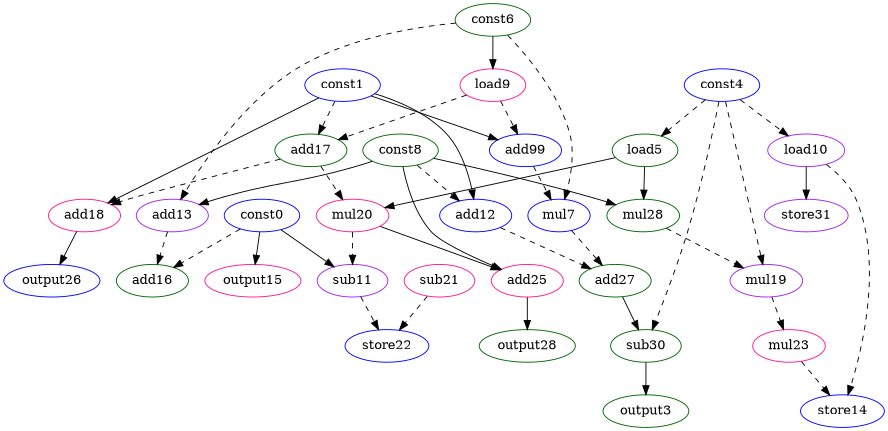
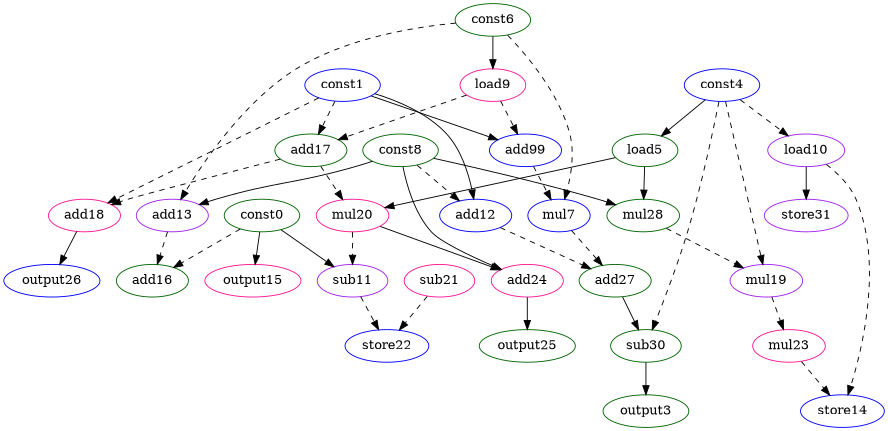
edge "const4" -> "load5": style dashed -> solid
edge "const1" -> "add18": style solid -> dashed
node "const0": color blue -> darkgreen
node "add25": label "add25" -> "add24"
node "output28": label "output28" -> "output25"
